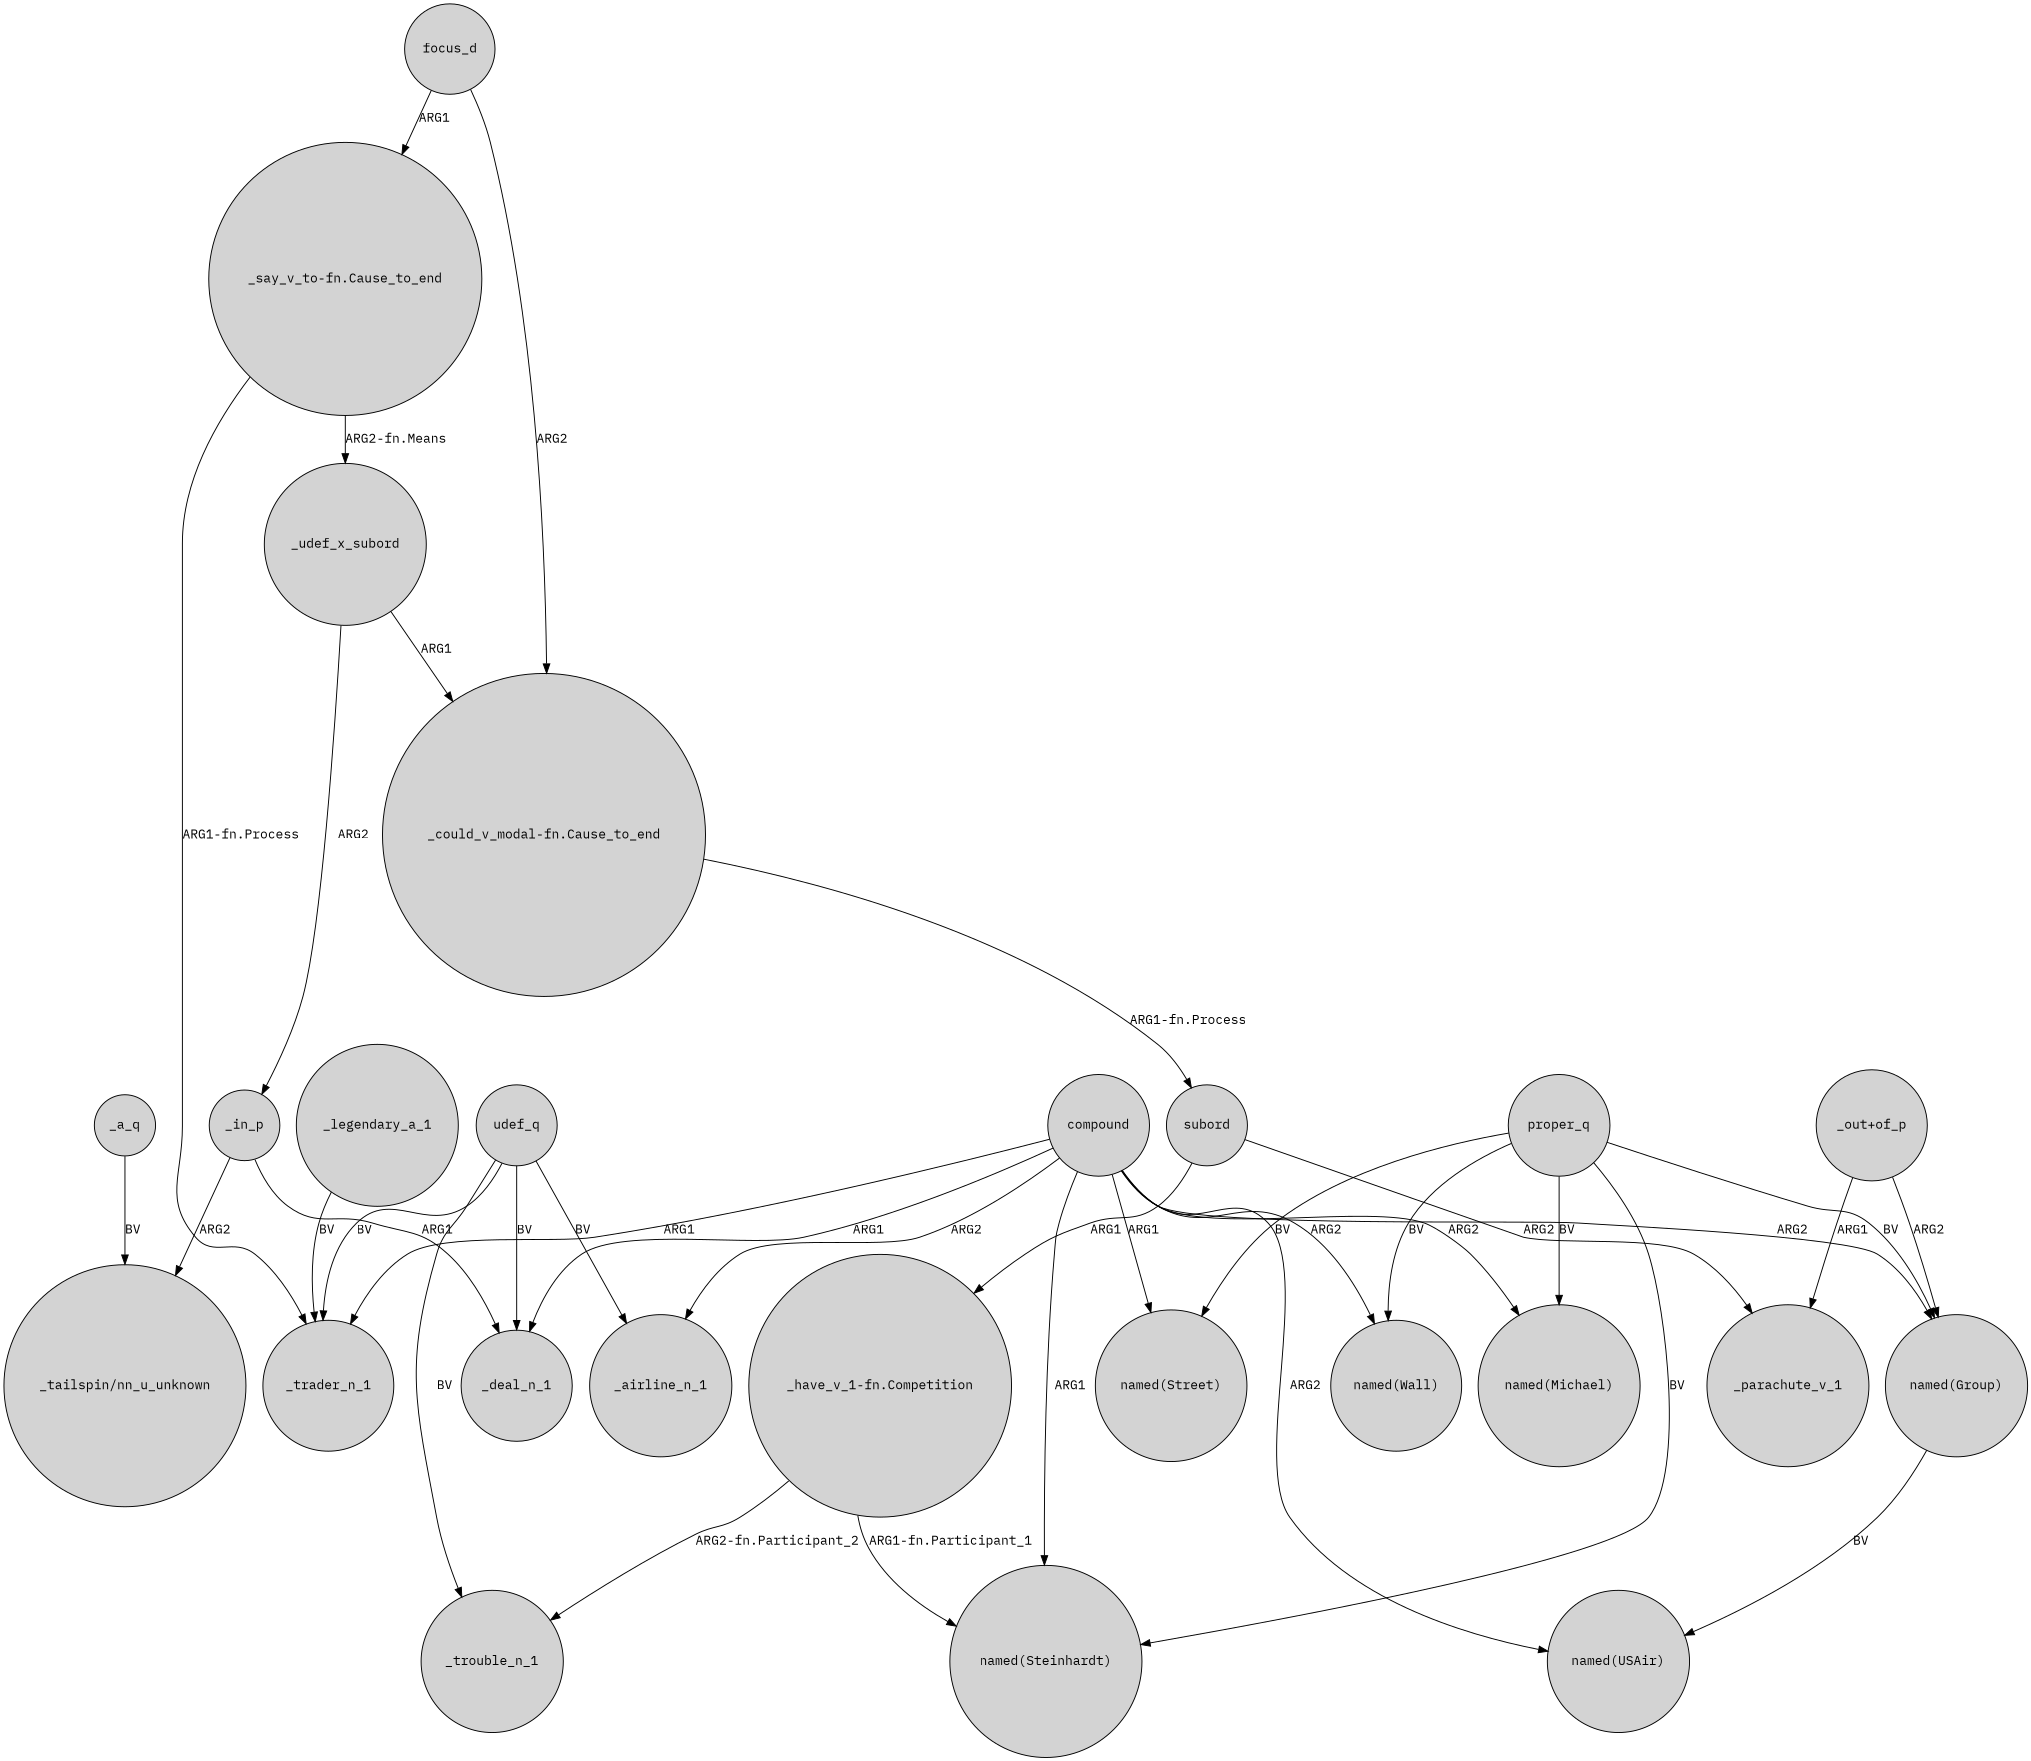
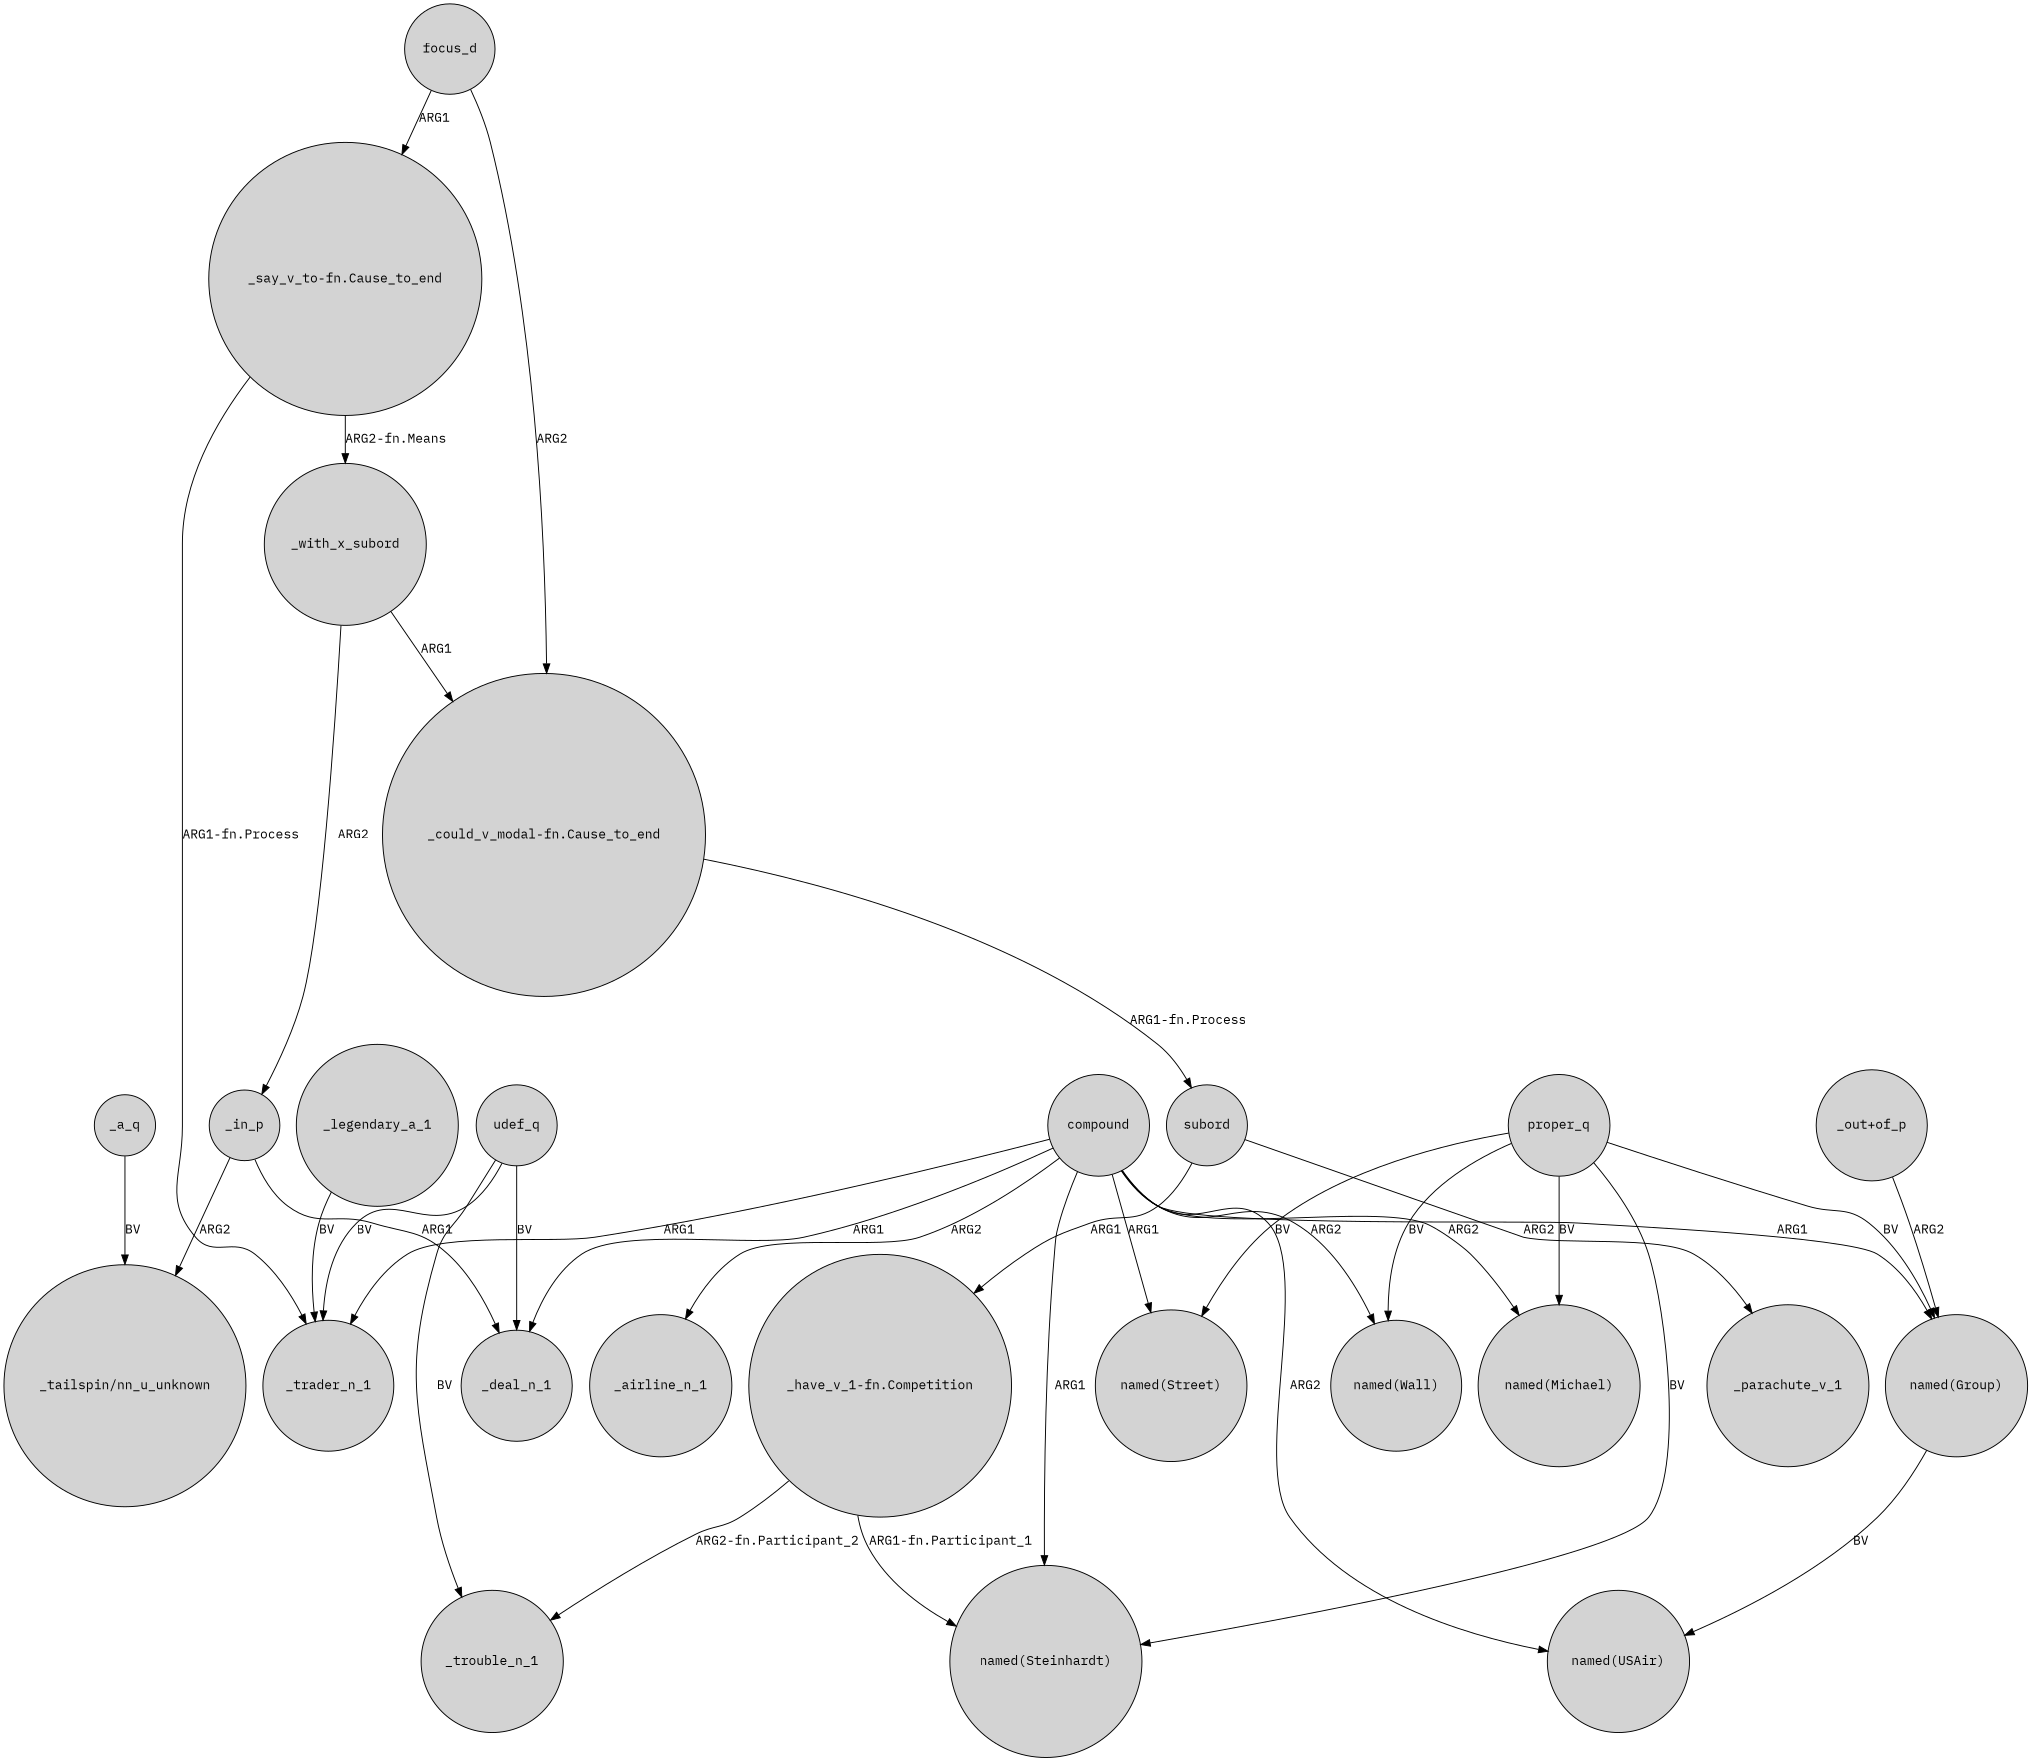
node "_udef_x_subord": label "_udef_x_subord" -> "_with_x_subord"
edge "udef_q" -> "_airline_n_1": removed, label "BV"
edge "compound" -> "named(Group)": label "ARG2" -> "ARG1"
edge "_out+of_p" -> "_parachute_v_1": removed, label "ARG1"
